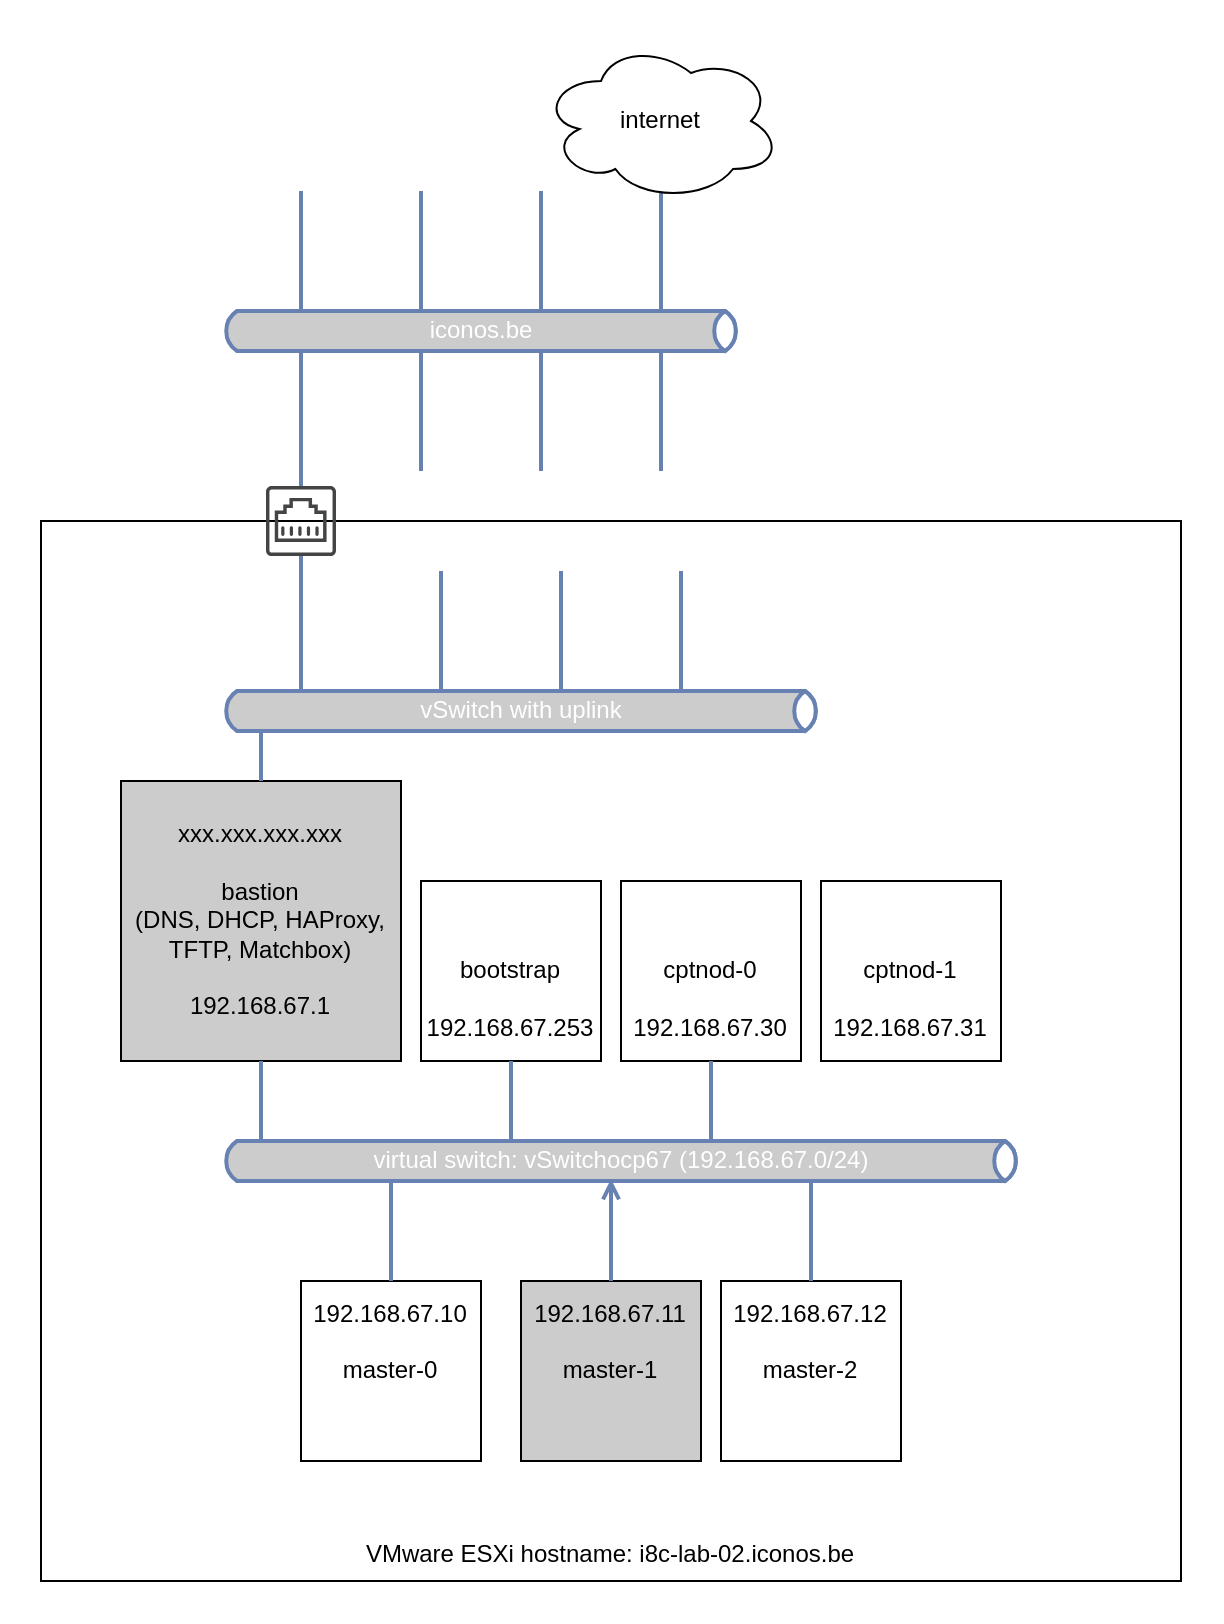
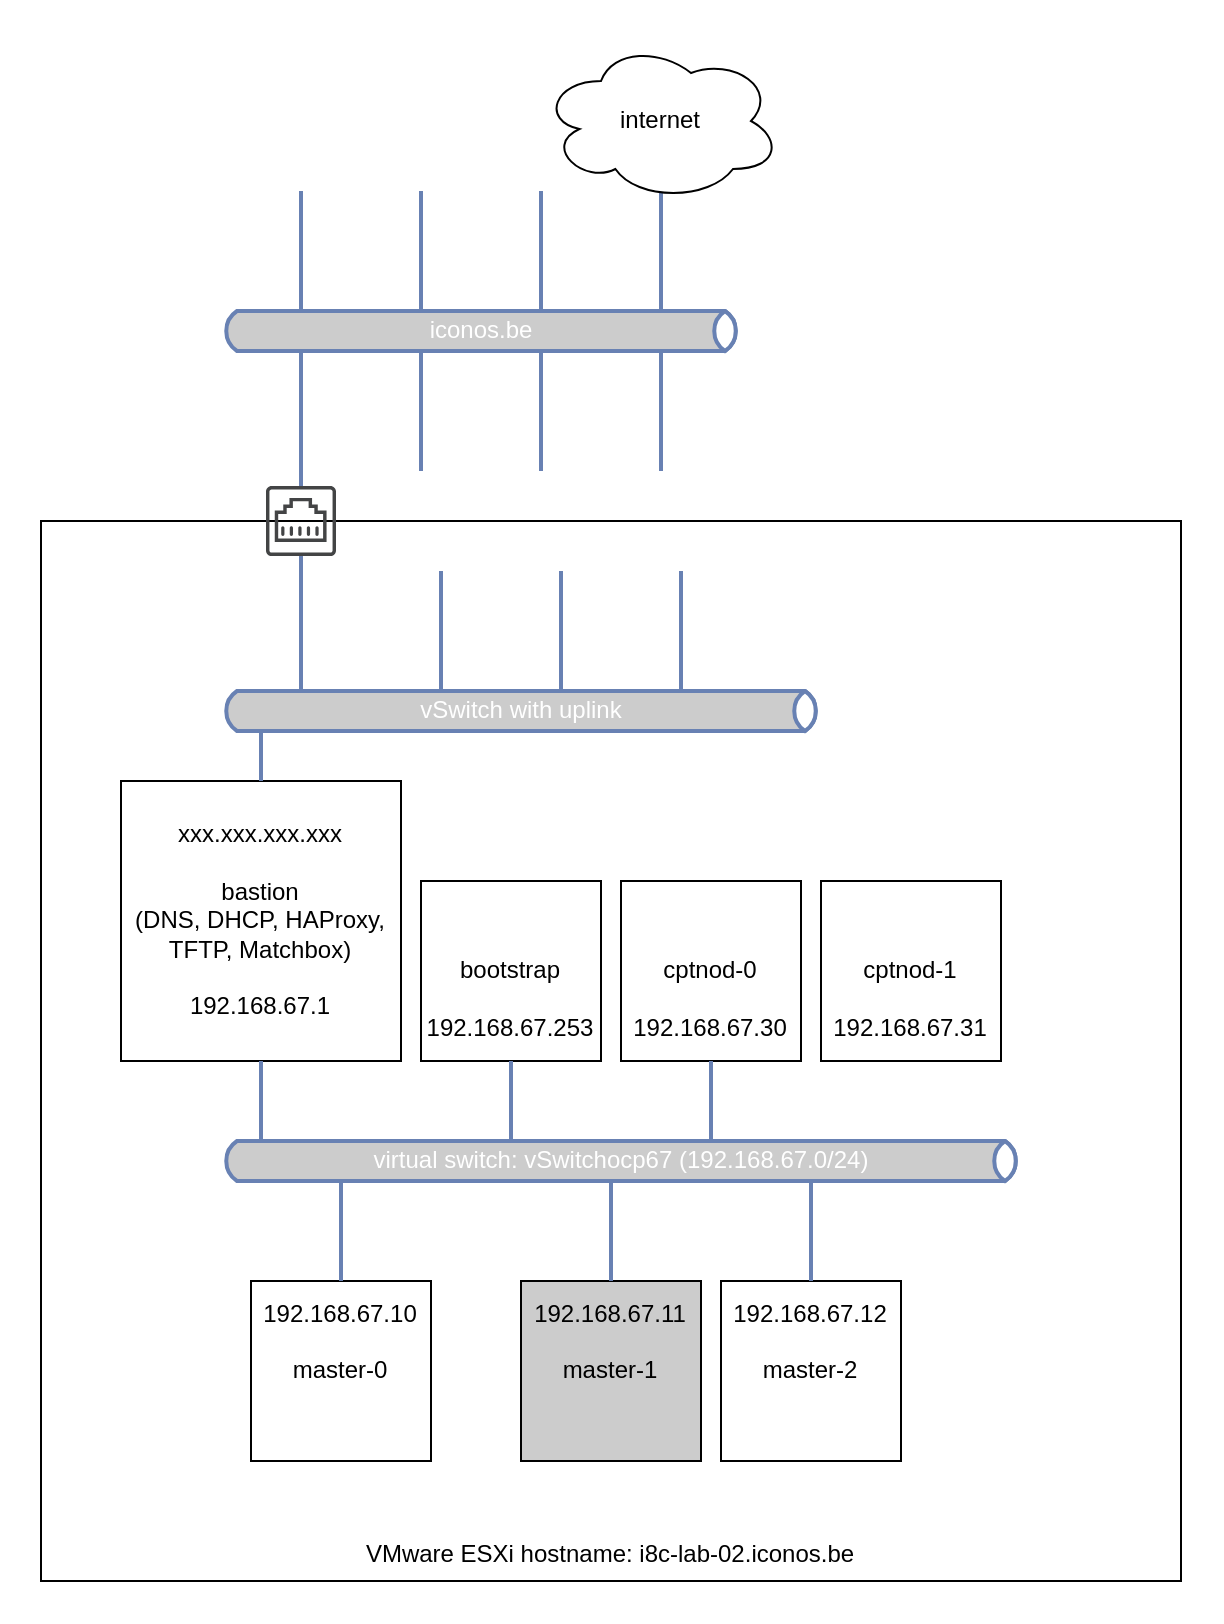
node "xxx.xxx.xxx.xxx bastion (DNS, DHCP, HAProxy, TFTP, Matchbox) 192.168.67.1": fillcolor #cccccc -> #ffffff
edge "192.168.67.11 master-1" -> "virtual switch: vSwitchocp67 (192.168.67.0/24)": arrowhead open -> none
node "192.168.67.10 master-0": moved (391, 1371) -> (341, 1371)
